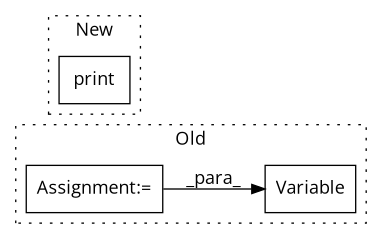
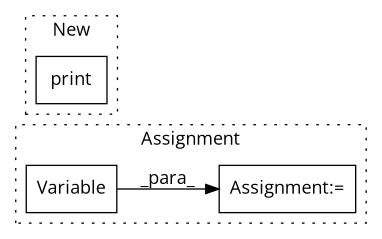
cluster "Old": label "Old" -> "Assignment"
edge "Assignment:=" -> "Variable": reversed
